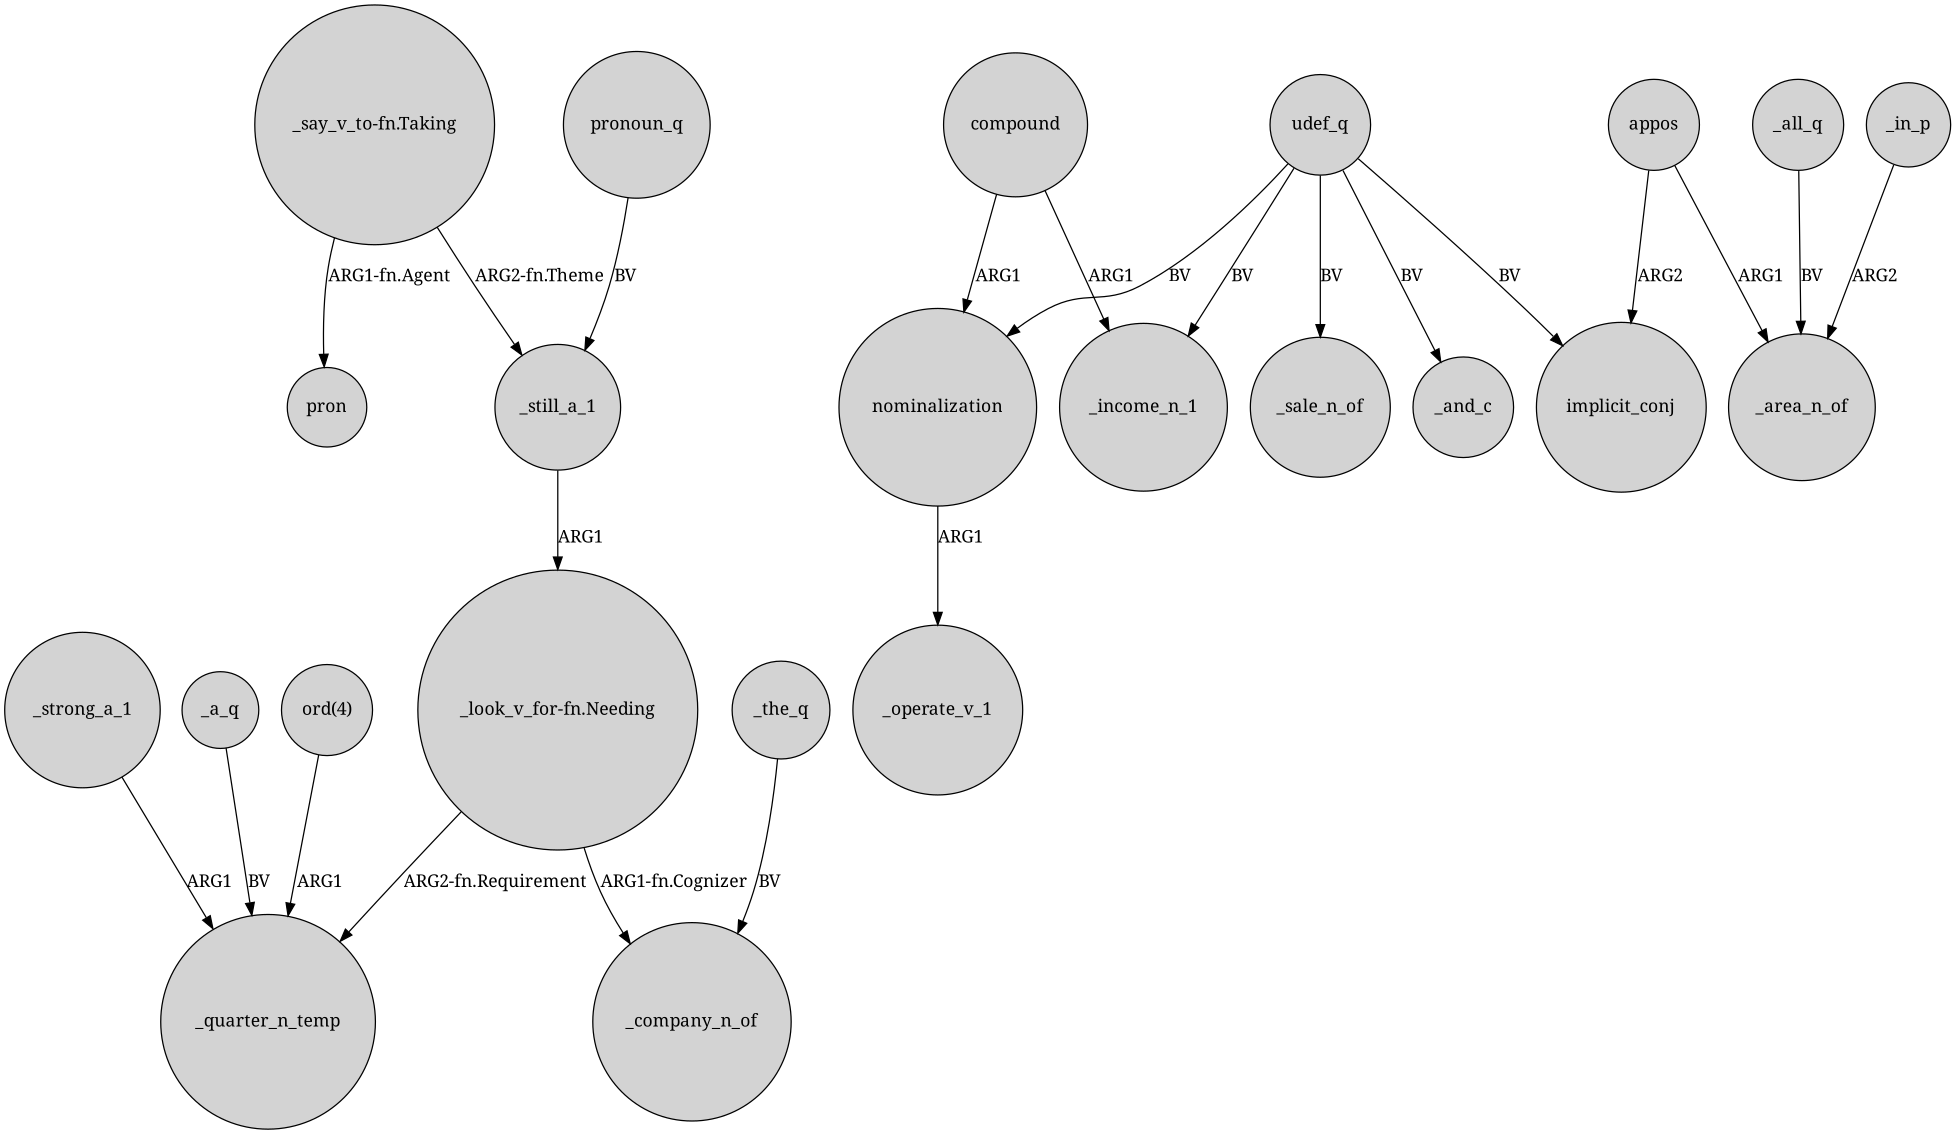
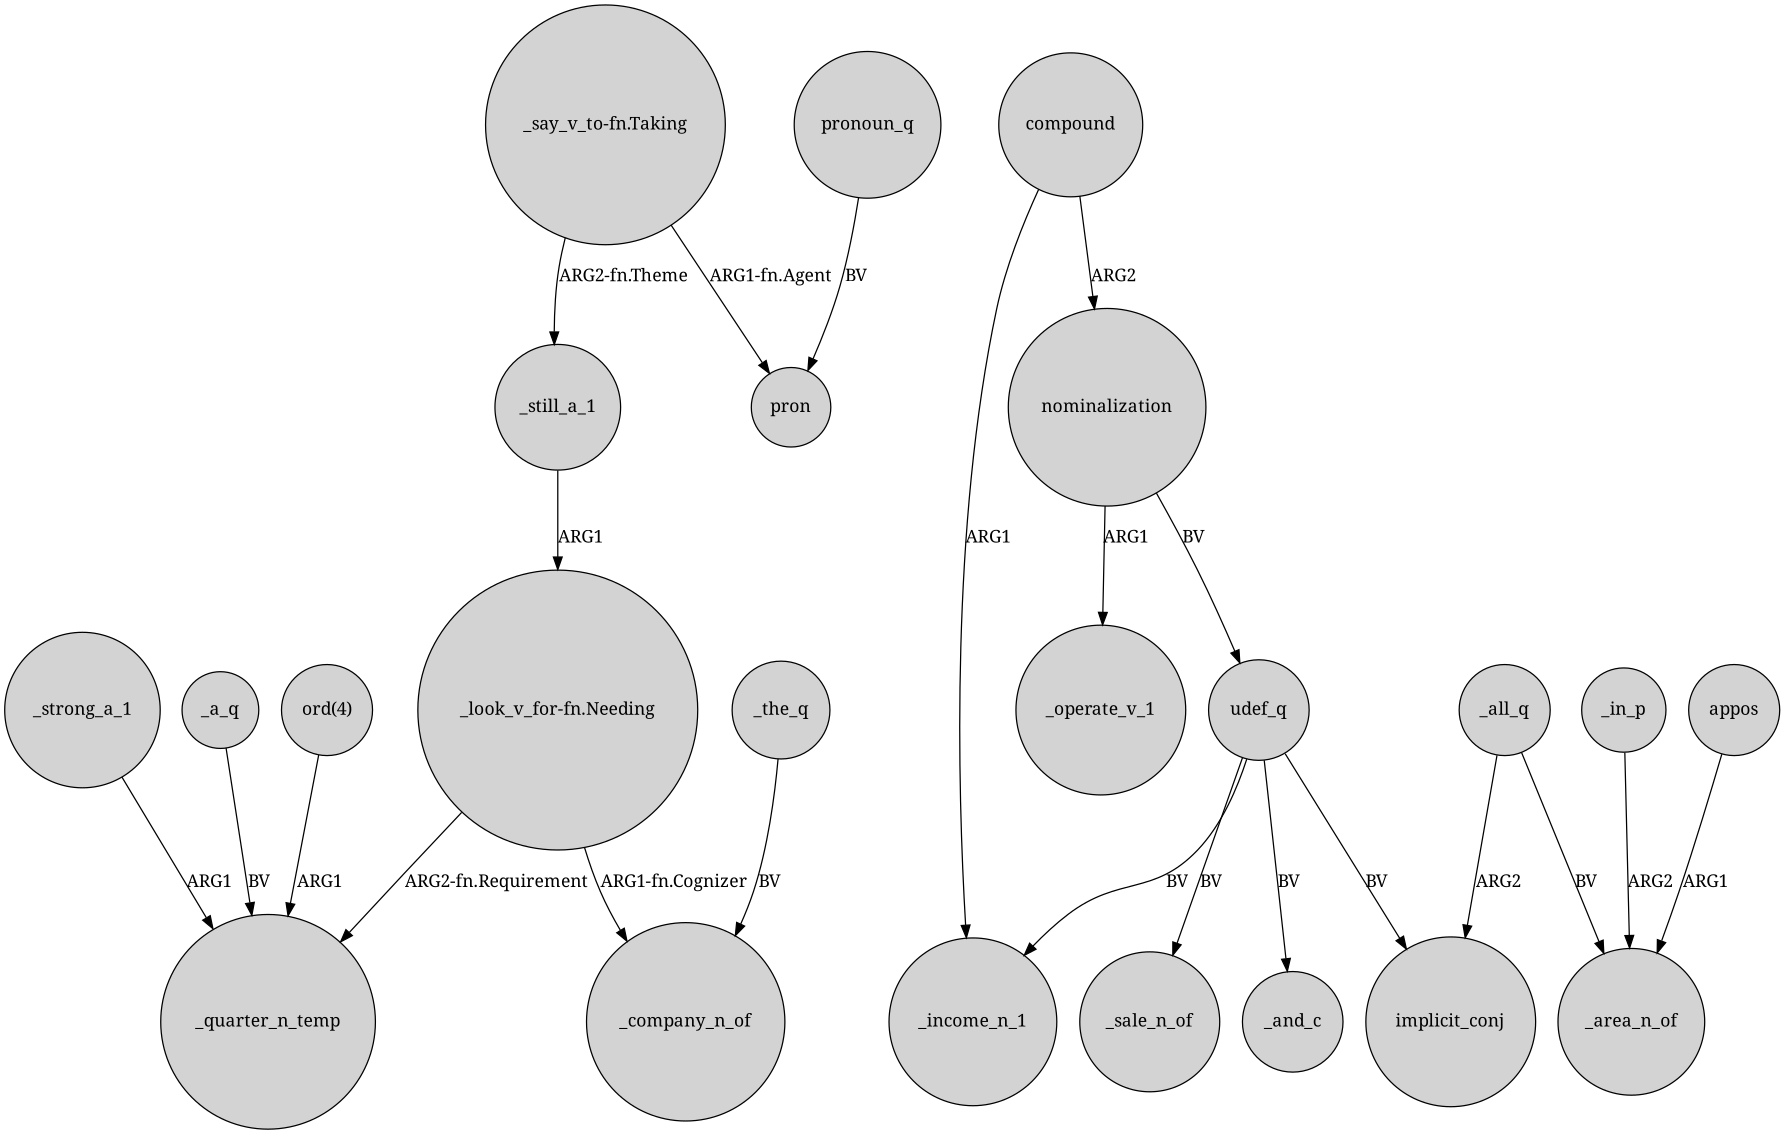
edge "appos" -> "implicit_conj": now "_all_q" -> "implicit_conj"
edge "pronoun_q" -> "_still_a_1": now "pronoun_q" -> "pron"
edge "udef_q" -> "nominalization": reversed
edge "compound" -> "nominalization": label "ARG1" -> "ARG2"
